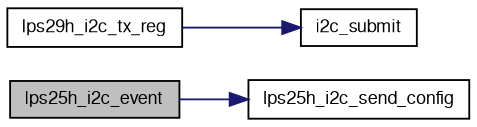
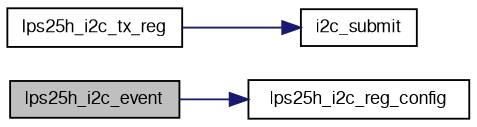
node "lps29h_i2c_tx_reg": label "lps29h_i2c_tx_reg" -> "lps25h_i2c_tx_reg"
node "lps25h_i2c_send_config": label "lps25h_i2c_send_config" -> "lps25h_i2c_reg_config"
